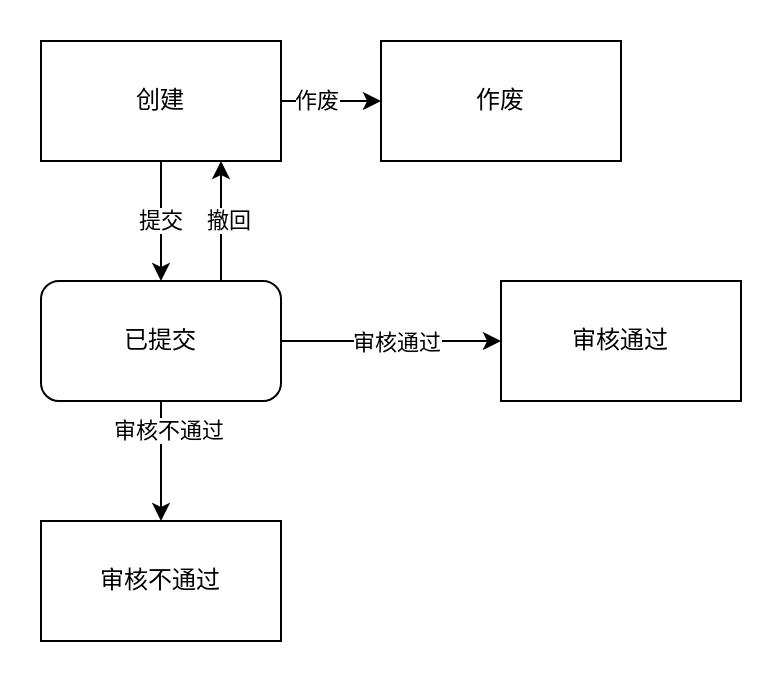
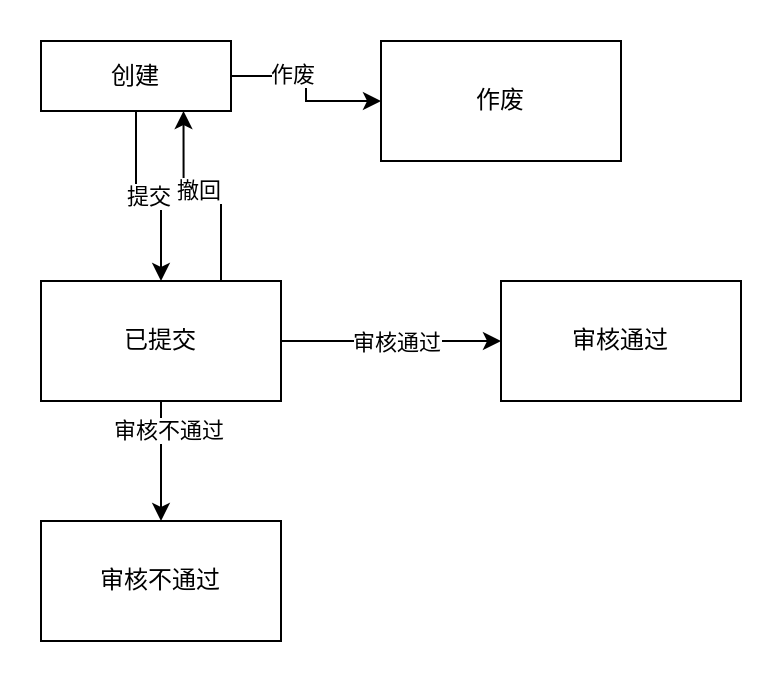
node "创建": size 240x120 -> 190x70
node "已提交": shape rounded rectangle -> rectangle
